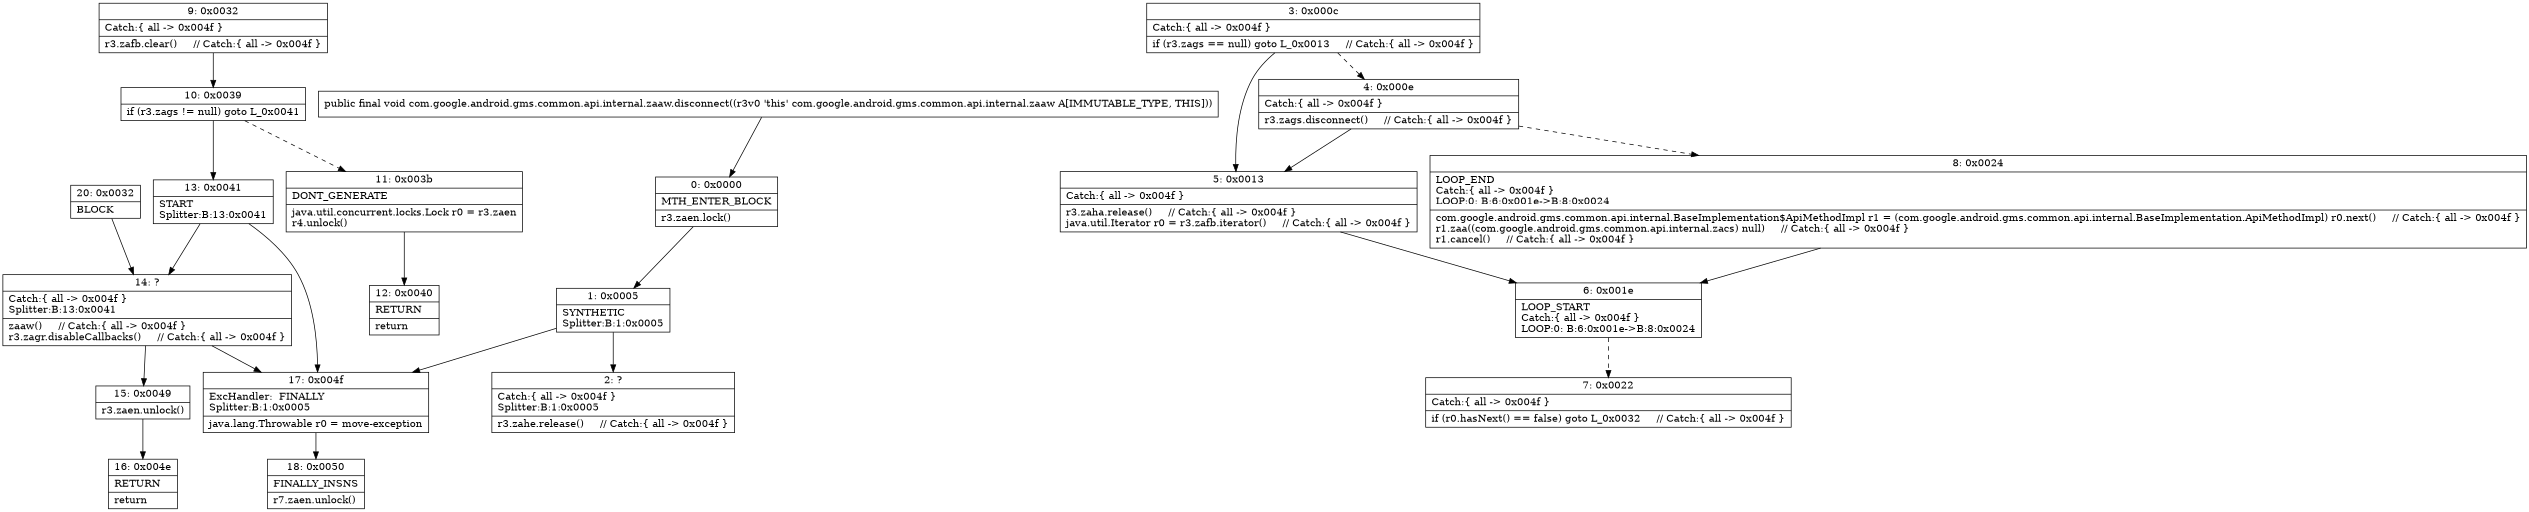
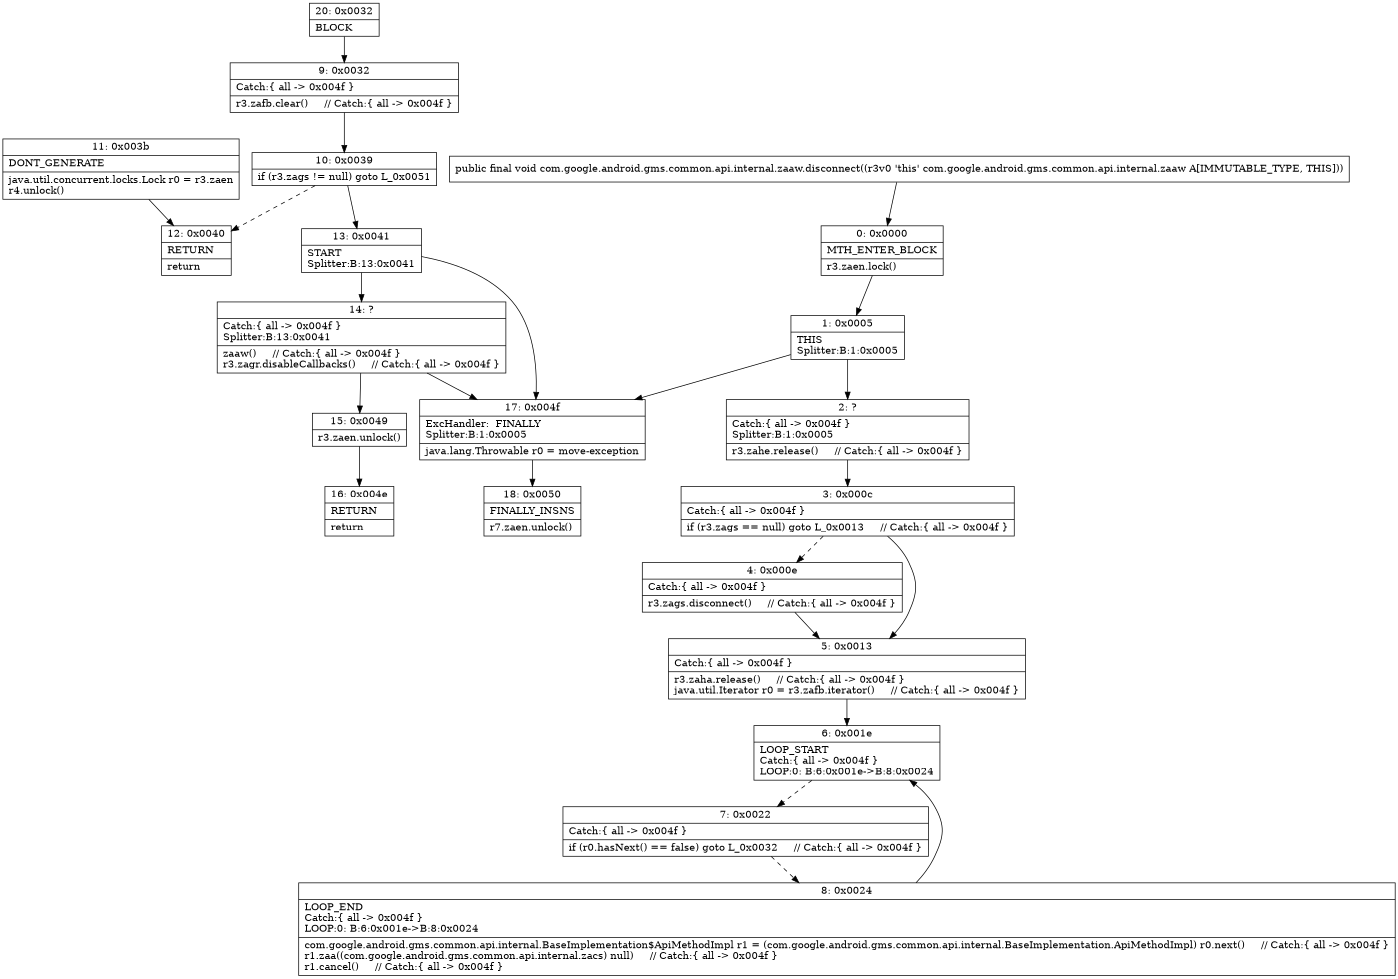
node "10: 0x0039": text "if (r3.zags != null) goto L_0x0041" -> "if (r3.zags != null) goto L_0x0051"
edge "4: 0x000e" -> "8: 0x0024": now "7: 0x0022" -> "8: 0x0024"
edge "10: 0x0039" -> "11: 0x003b": now "10: 0x0039" -> "12: 0x0040"
edge "20: 0x0032" -> "14: ?": now "20: 0x0032" -> "9: 0x0032"
node "1: 0x0005": text "SYNTHETIC" -> "THIS"
edge "2: ?" -> "3: 0x000c": added
